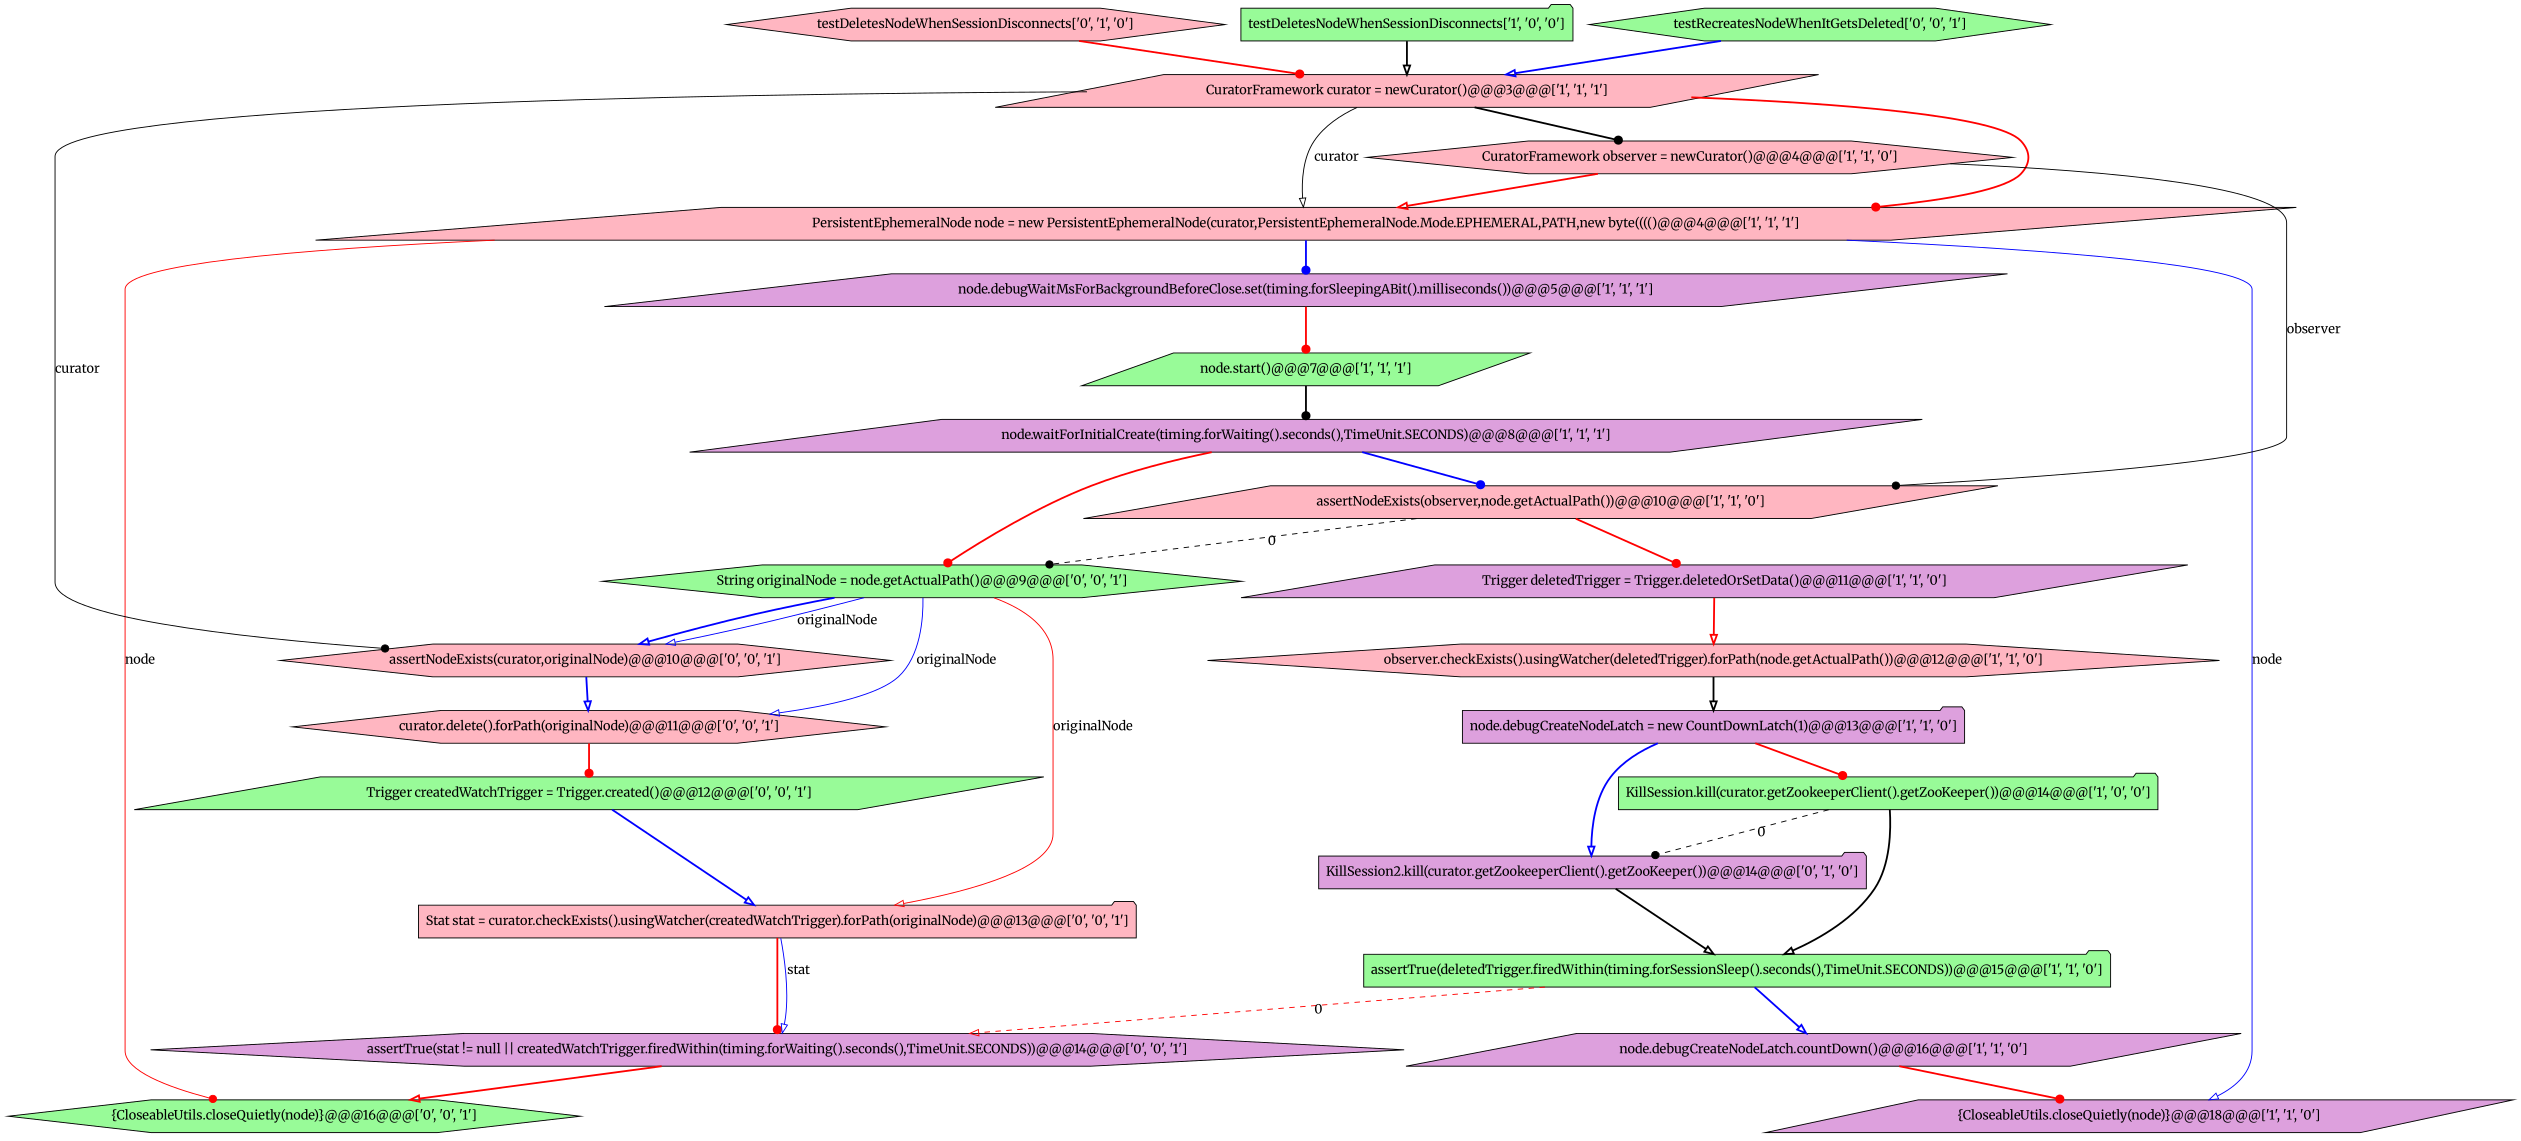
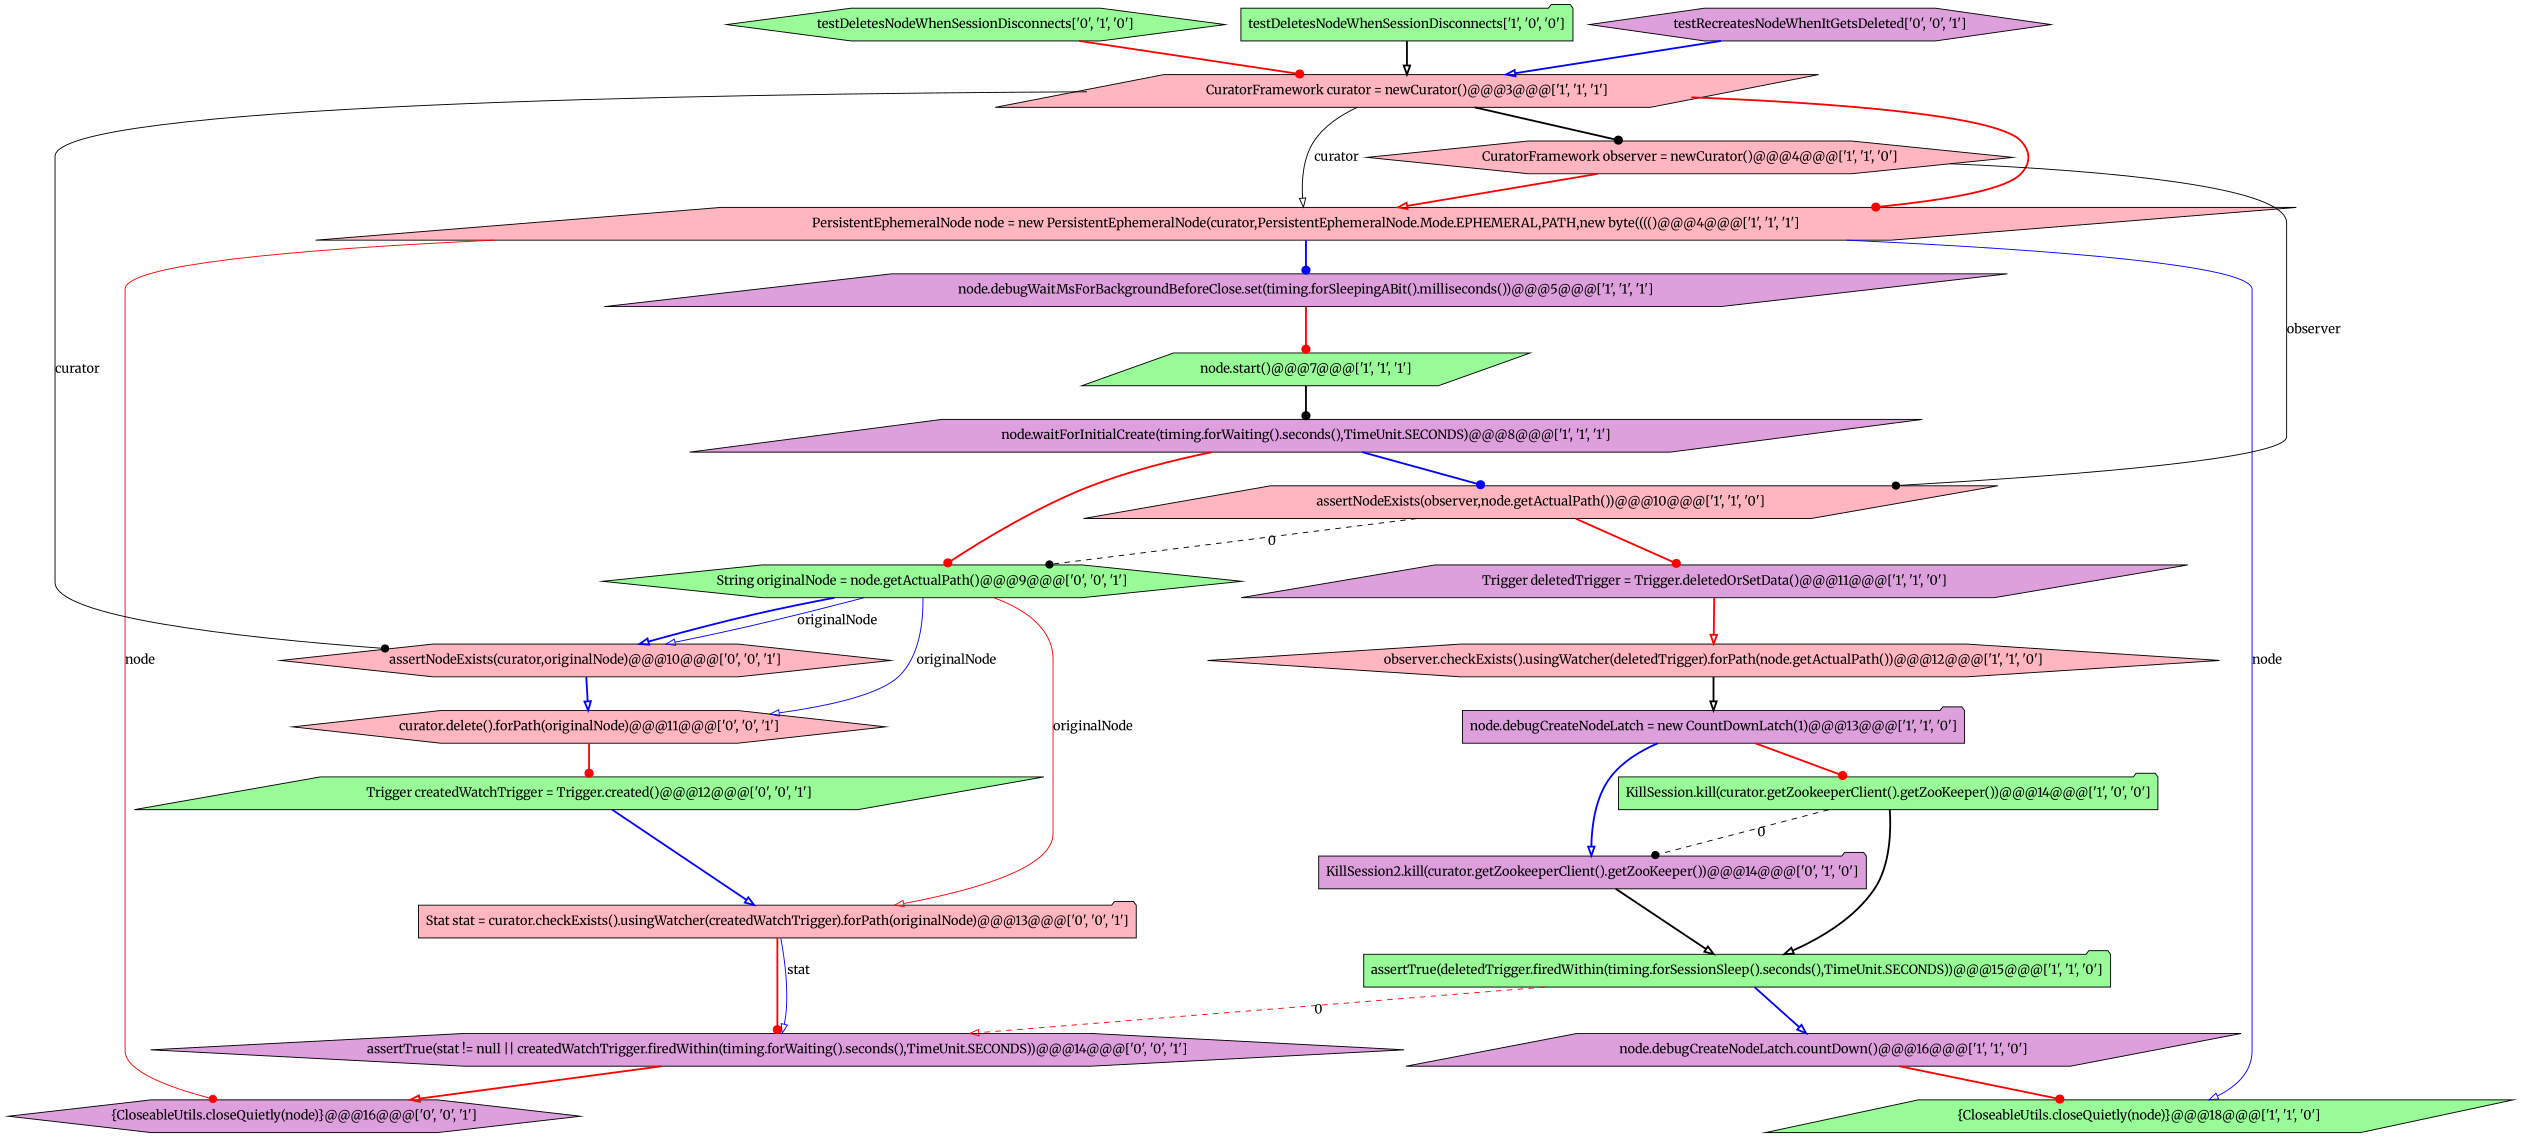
node "testDeletesNodeWhenSessionDisconnects['0', '1', '0']": fillcolor lightpink -> palegreen
node "testRecreatesNodeWhenItGetsDeleted['0', '0', '1']": fillcolor palegreen -> plum
node "{CloseableUtils.closeQuietly(node)}@@@16@@@['0', '0', '1']": fillcolor palegreen -> plum
node "{CloseableUtils.closeQuietly(node)}@@@18@@@['1', '1', '0']": fillcolor plum -> palegreen
